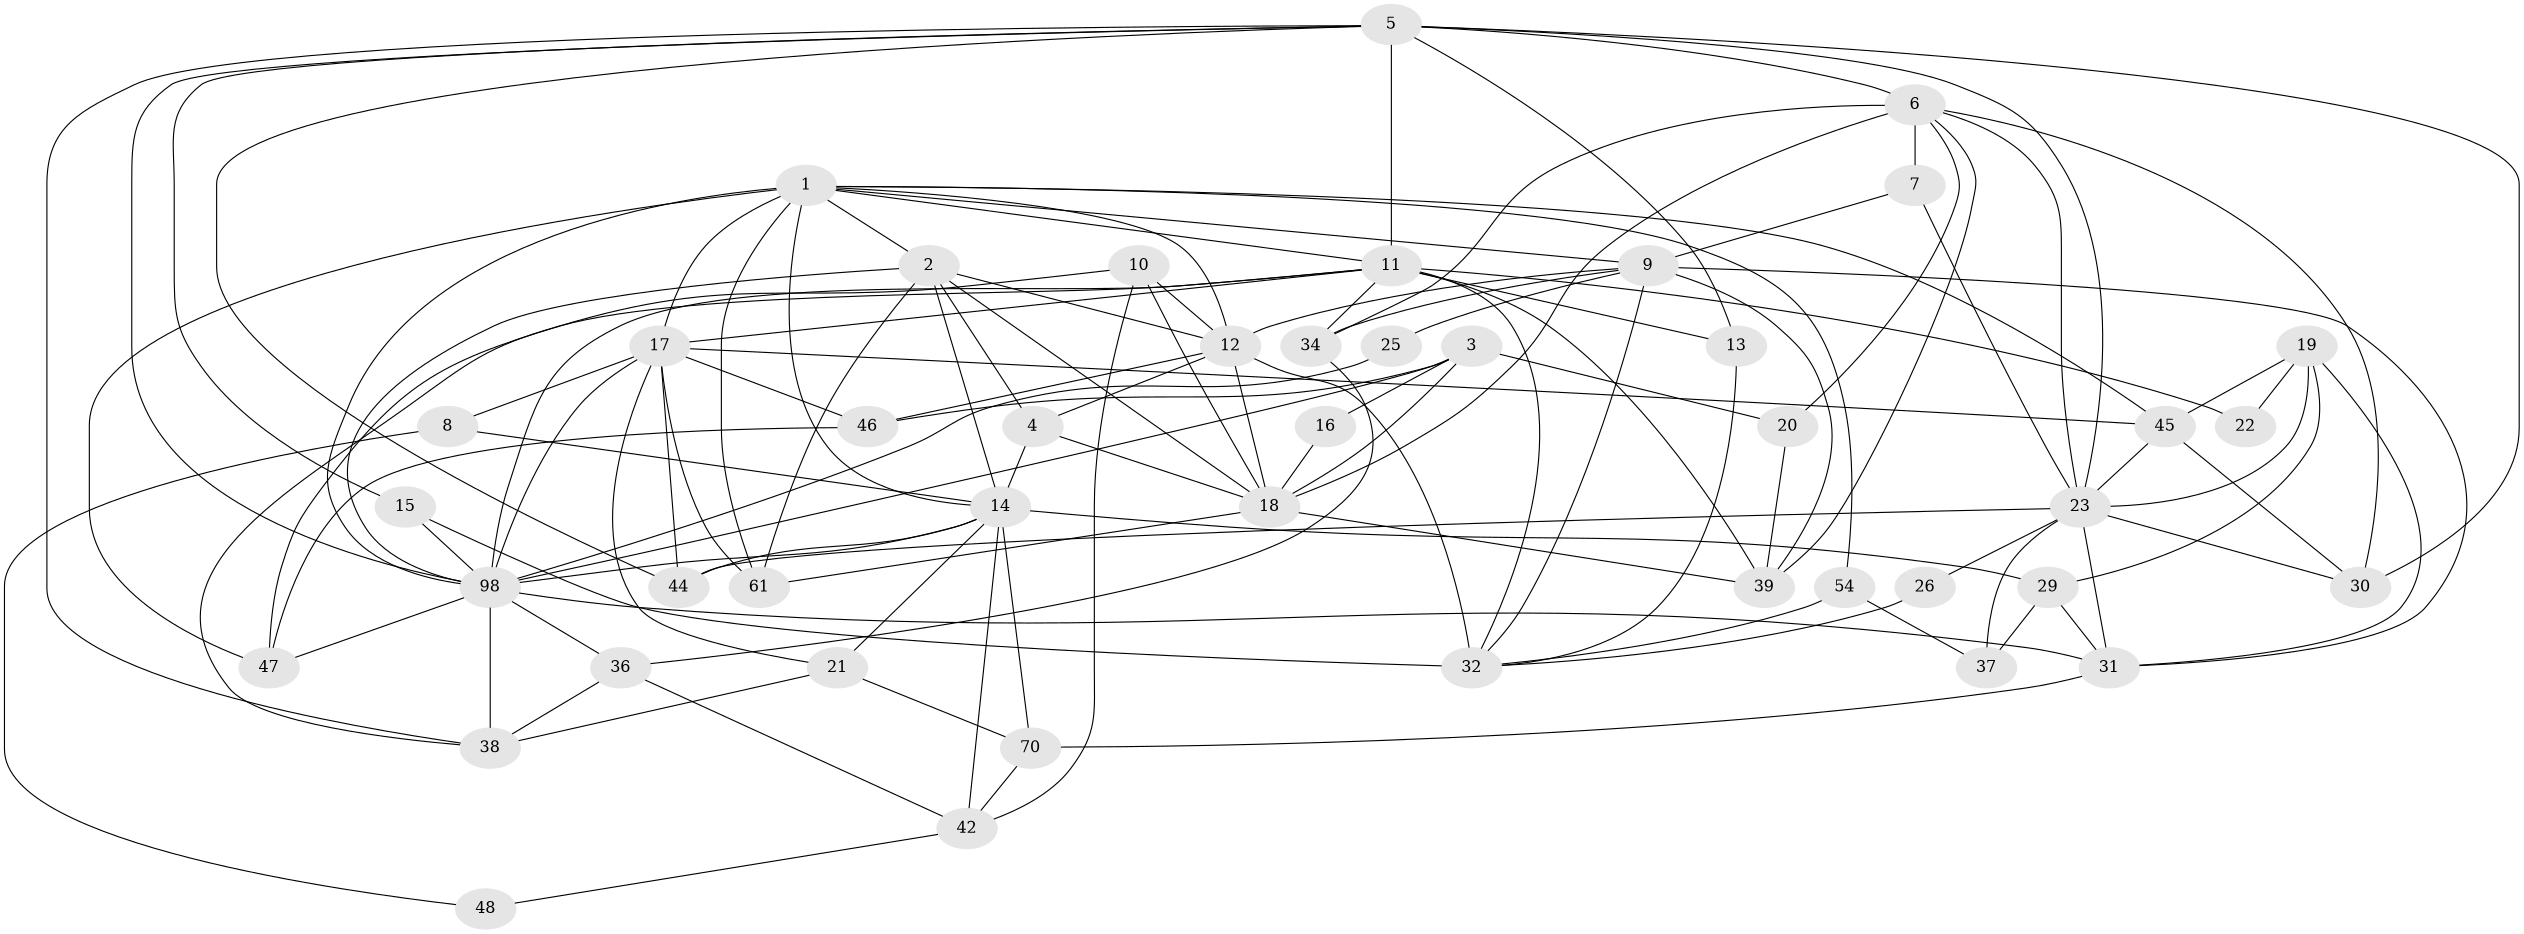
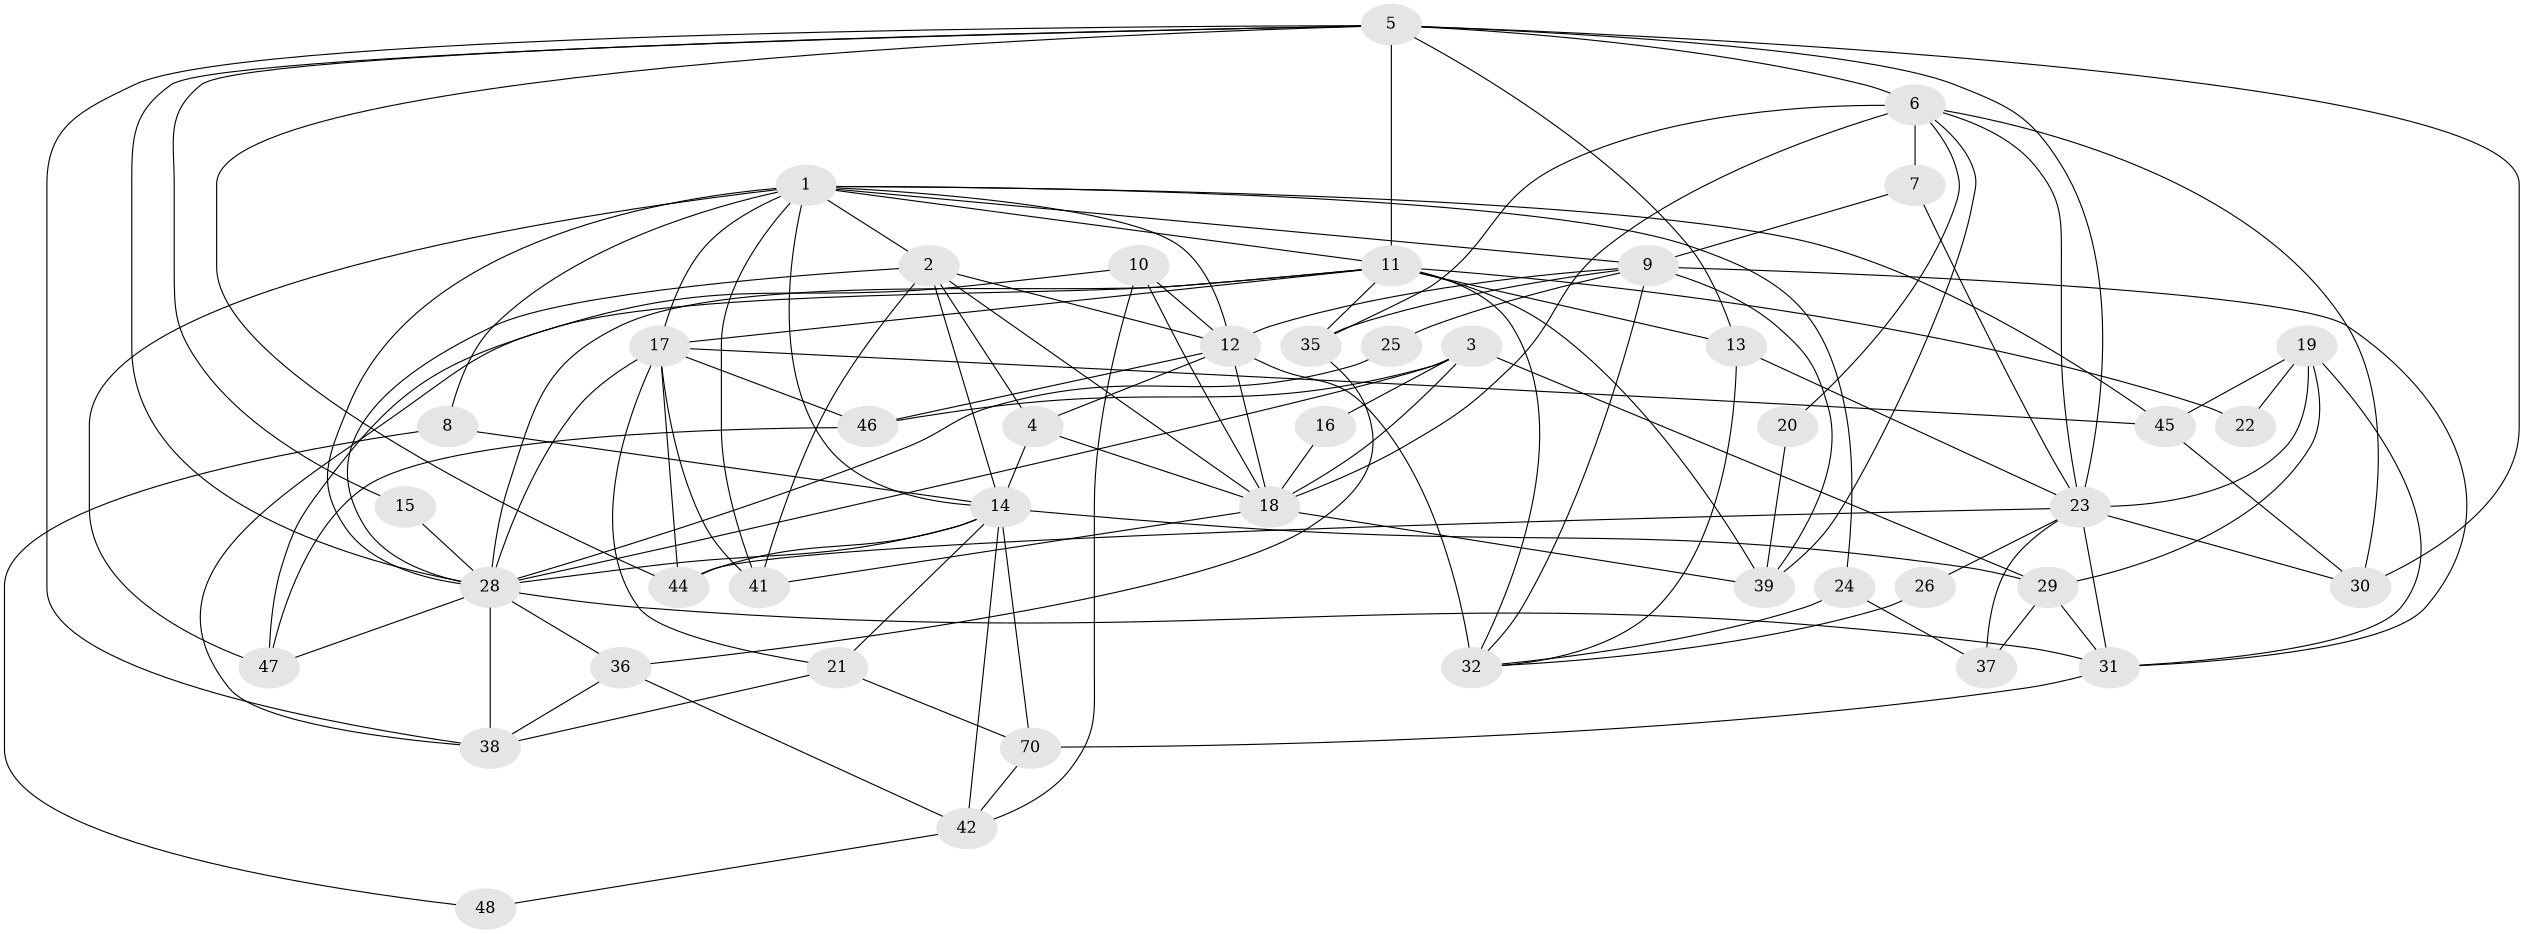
node "34": label "34" -> "35"
edge "17" -- "8": now "1" -- "8"
edge "3" -- "20": now "3" -- "29"
edge "45" -- "23": now "13" -- "23"
node "98": label "98" -> "28"
node "61": label "61" -> "41"
node "54": label "54" -> "24"
edge "15" -- "32": removed
